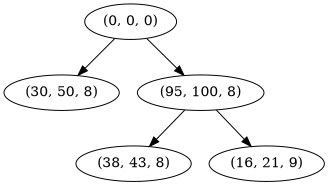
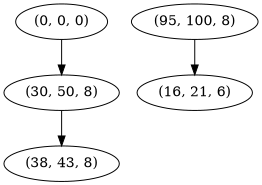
edge "(0, 0, 0)" -> "(95, 100, 8)": removed
edge "(95, 100, 8)" -> "(38, 43, 8)": now "(30, 50, 8)" -> "(38, 43, 8)"
node "(16, 21, 9)": label "(16, 21, 9)" -> "(16, 21, 6)"
